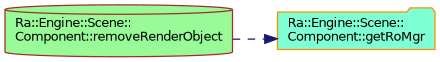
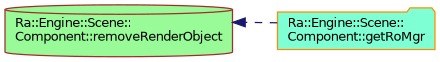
edge "Ra::Engine::Scene:: Component::removeRenderObject" -> "Ra::Engine::Scene:: Component::getRoMgr": reversed
